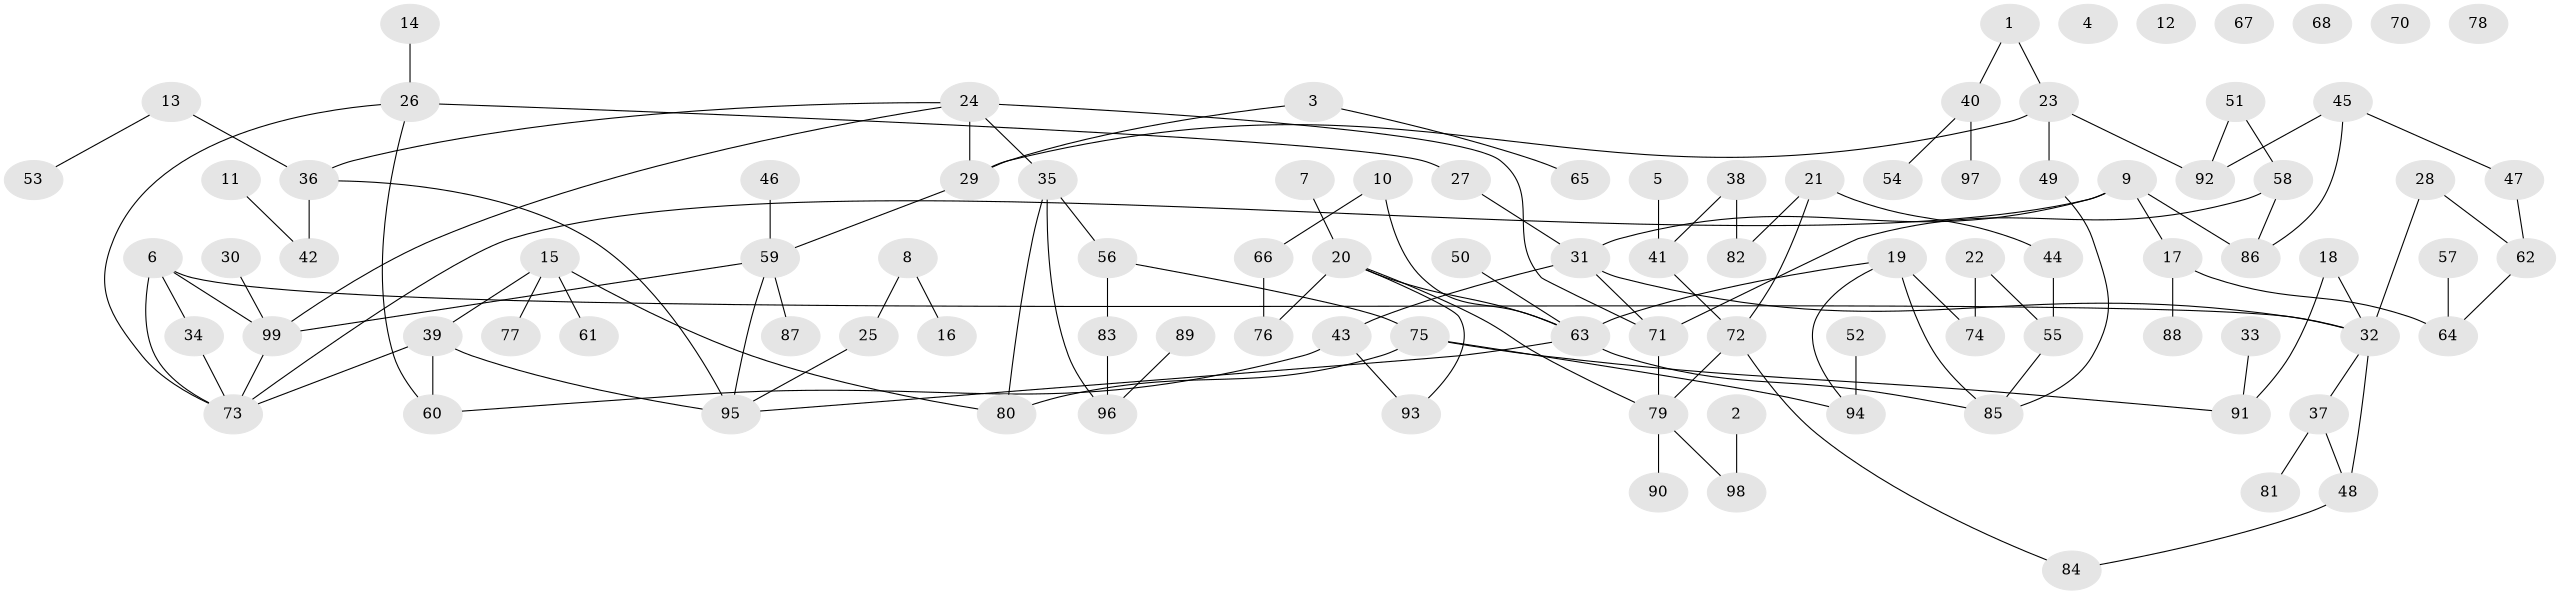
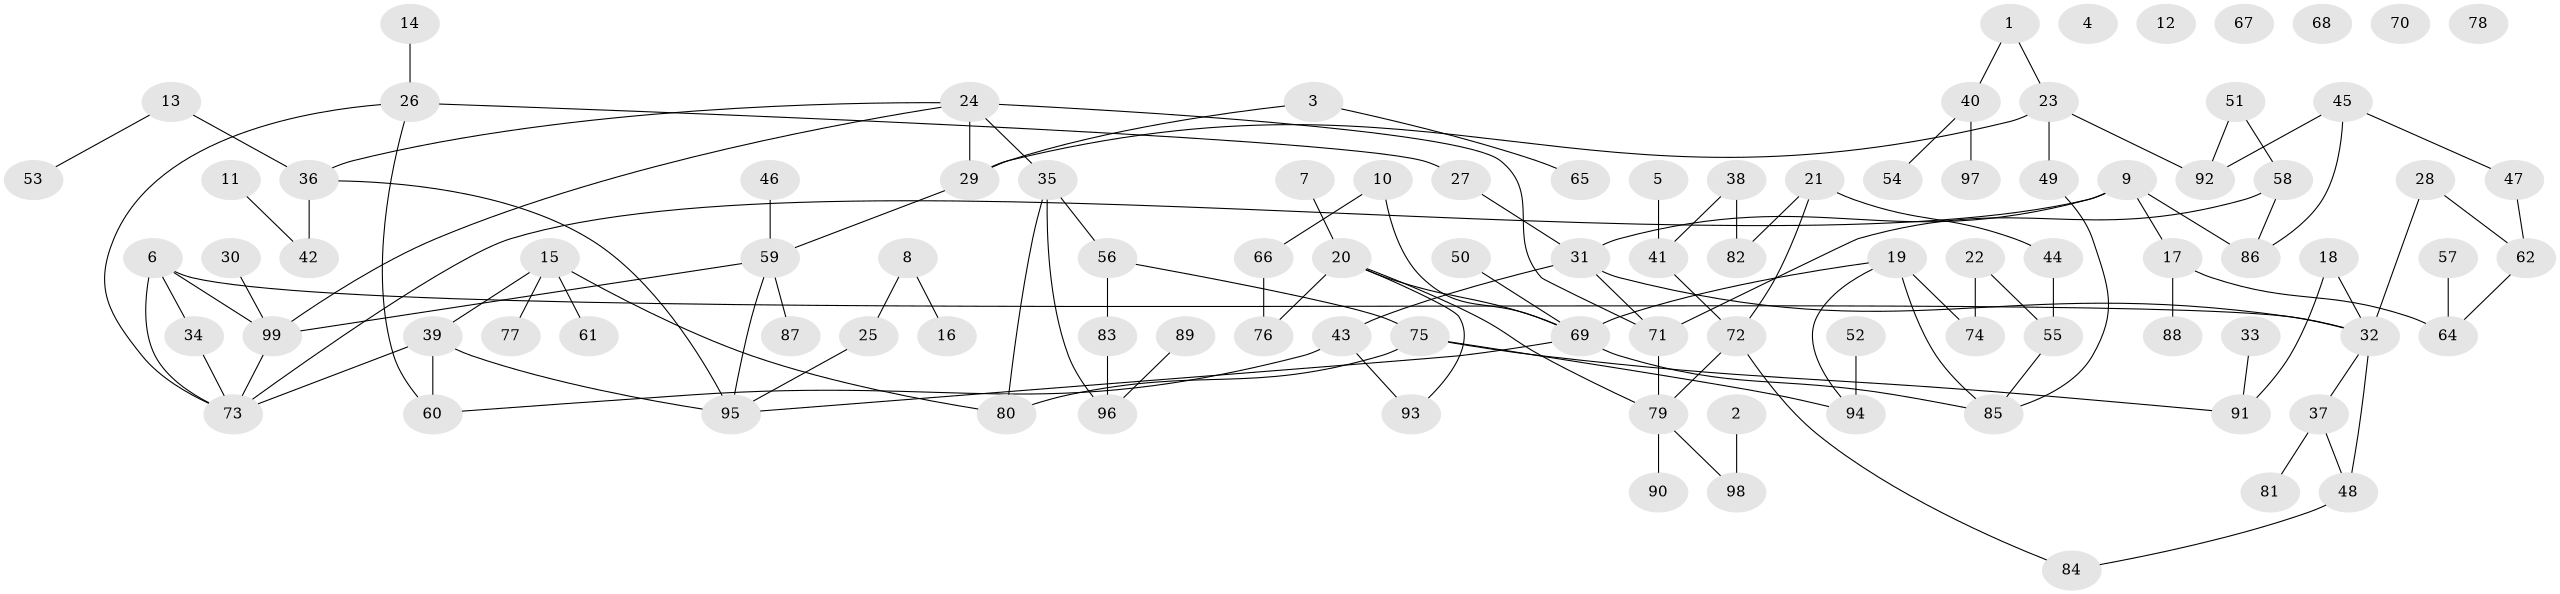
node "63": label "63" -> "69"
